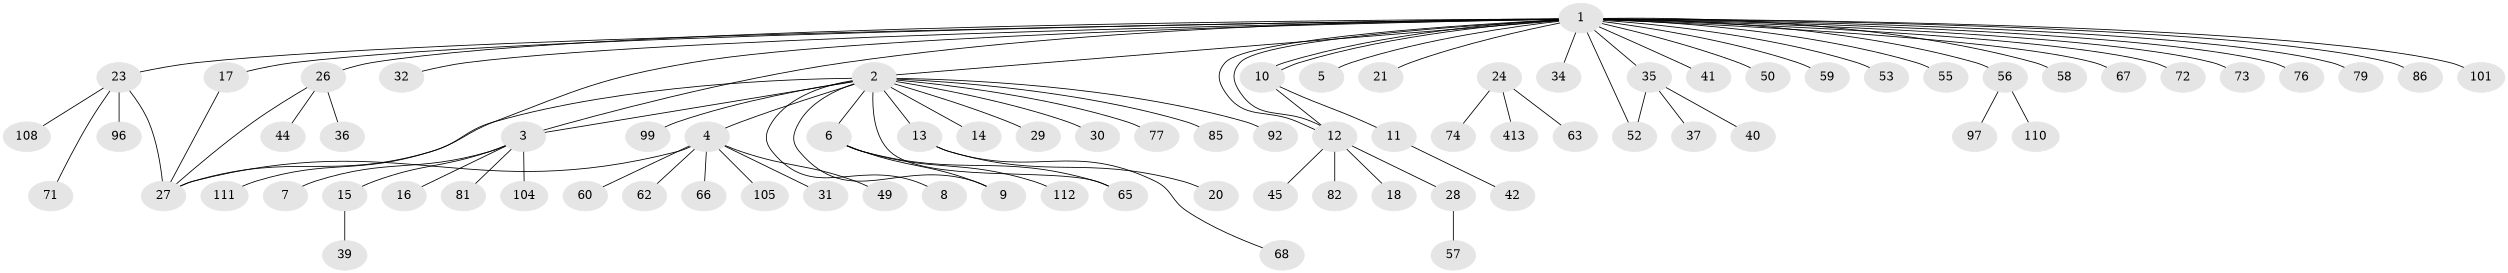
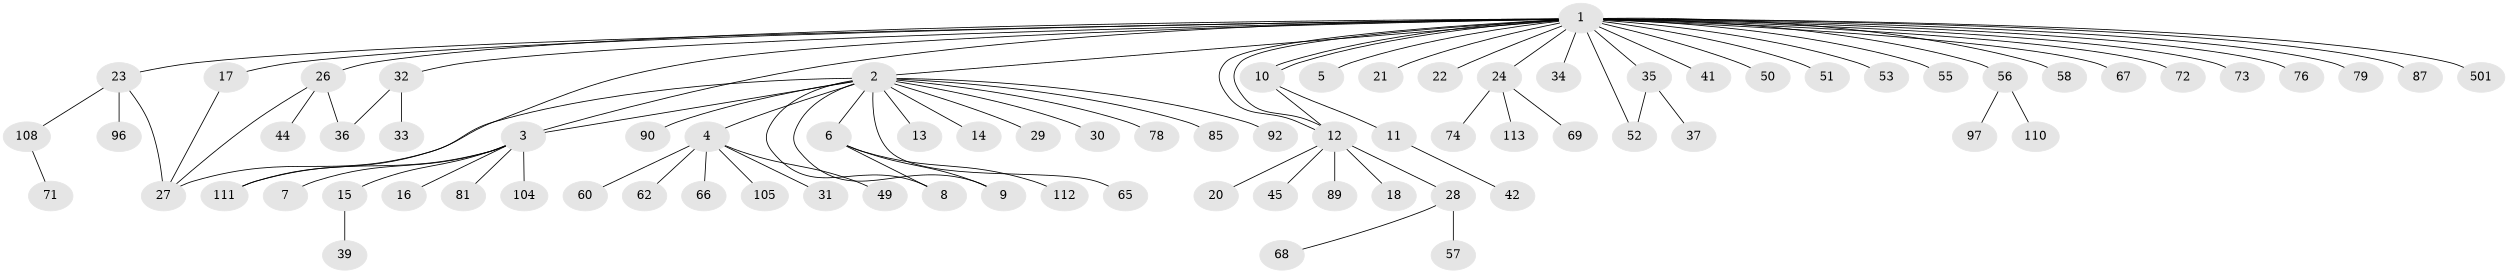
edge "1" -- "24": added
node "22": added
node "59": label "59" -> "51"
node "86": label "86" -> "87"
node "101": label "101" -> "501"
edge "32" -- "36": added
edge "23" -- "71": now "108" -- "71"
node "33": added
node "99": label "99" -> "90"
node "77": label "77" -> "78"
node "413": label "413" -> "113"
node "63": label "63" -> "69"
node "40": removed
edge "13" -- "68": now "28" -- "68"
edge "6" -- "65": now "6" -- "8"
edge "3" -- "111": added
edge "13" -- "20": now "12" -- "20"
edge "4" -- "27": removed
node "82": label "82" -> "89"
